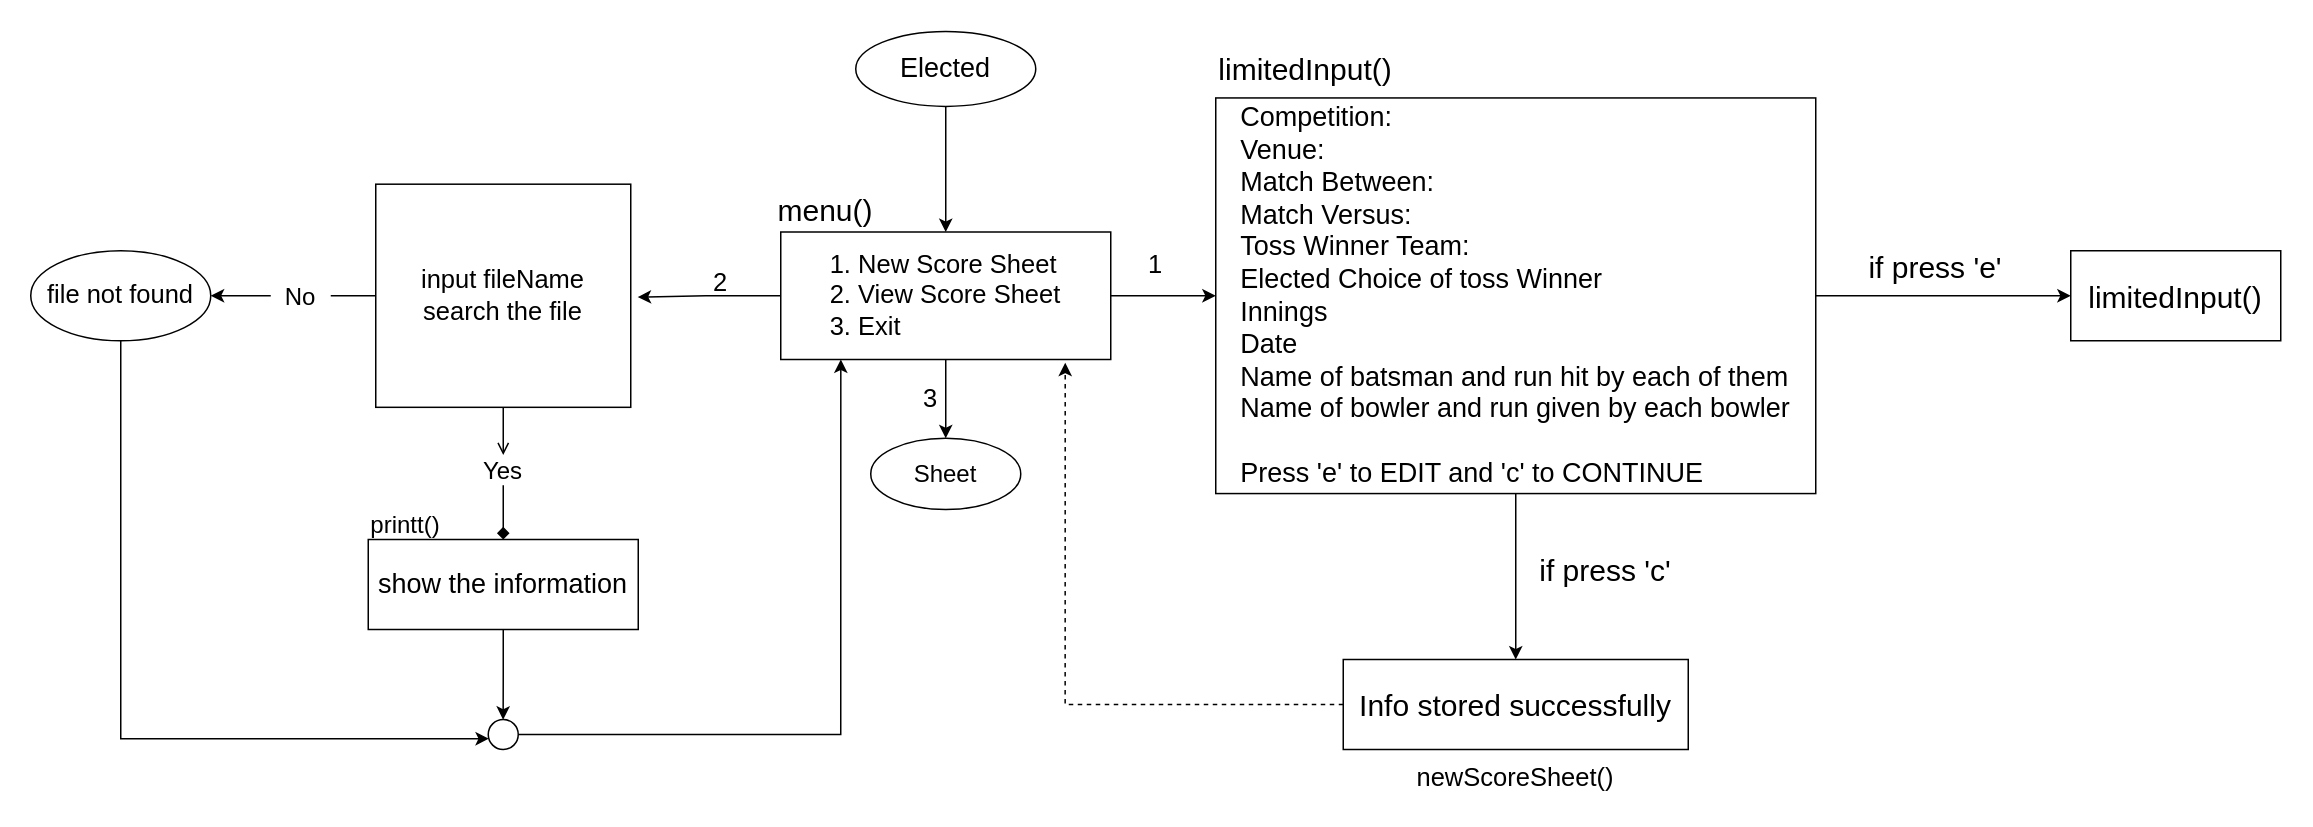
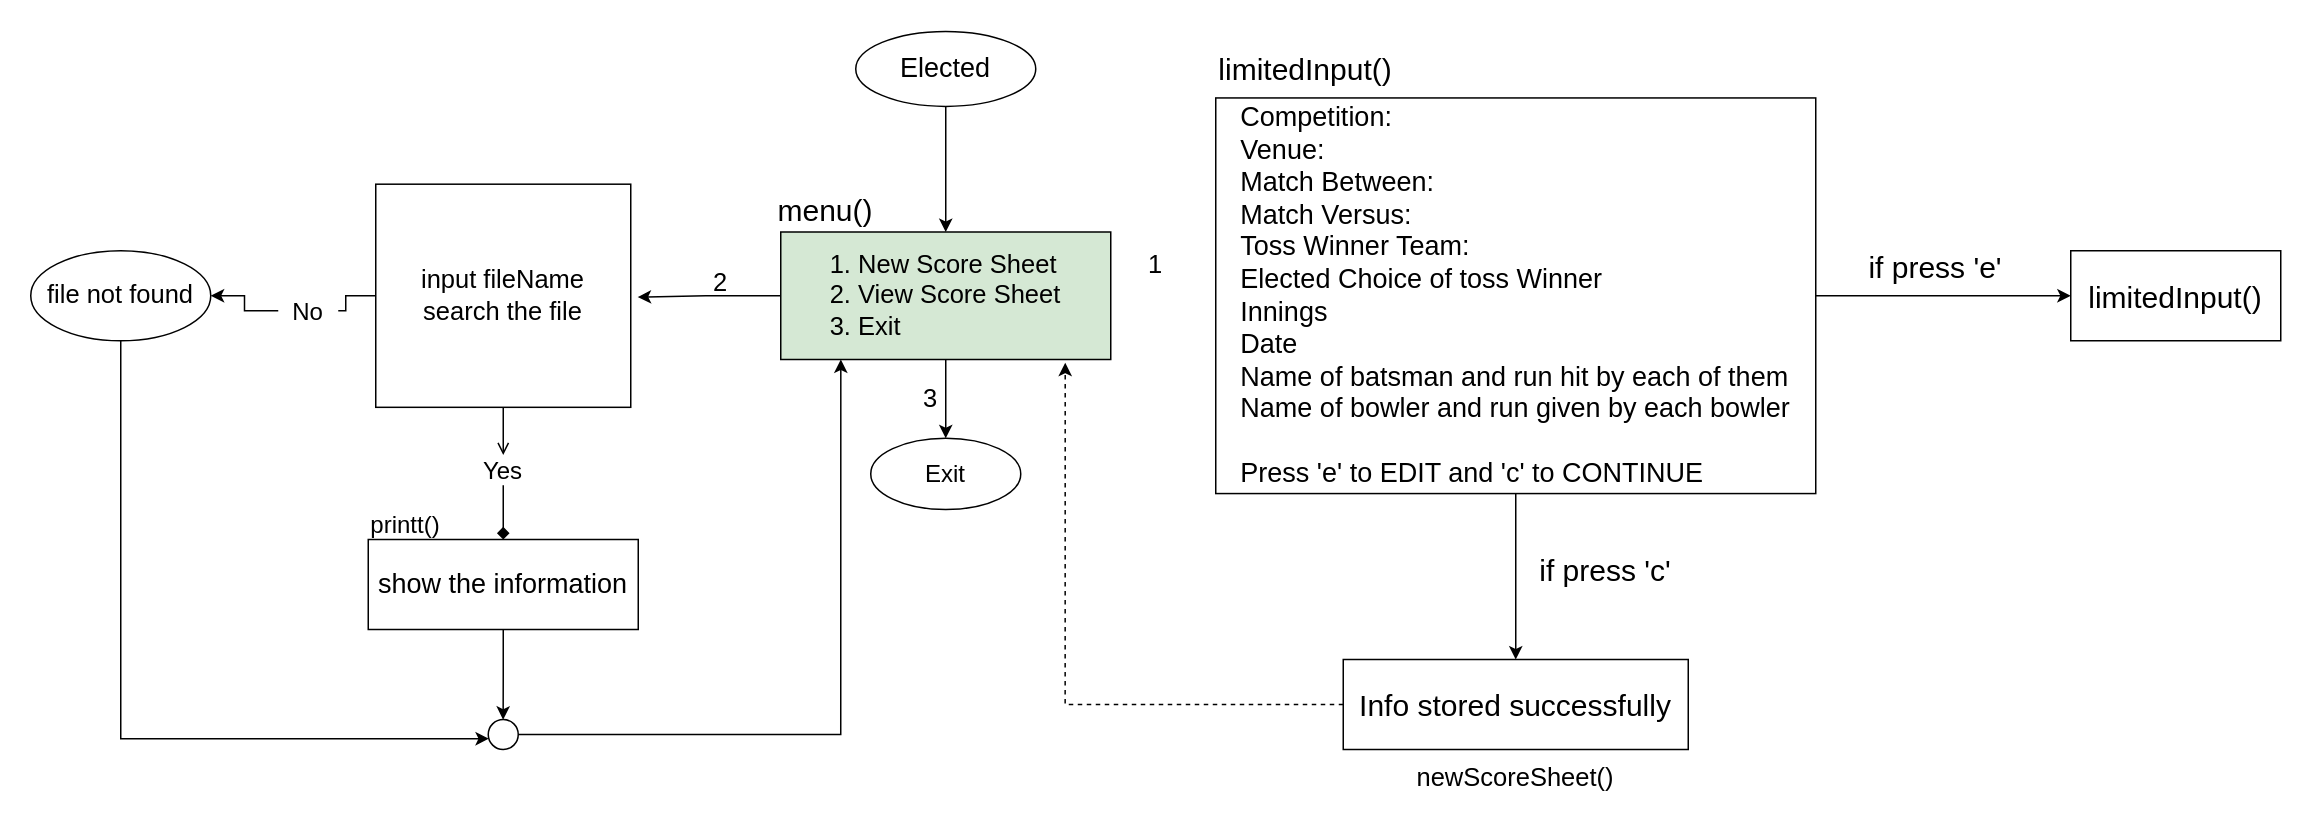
node "No": moved (301, 296) -> (308, 311)
node "1. New Score Sheet 2. View Score Sheet 3. Exit": fillcolor #ffffff -> #d5e8d4
edge "1. New Score Sheet 2. View Score Sheet 3. Exit" -> "Competition: Venue: Match Between: Match Versus: Toss Winner Team: Elected Choice of toss Winner Innings Date Name of batsman and run hit by each of them Name of bowler and run given by each bowler Press 'e' to EDIT and 'c' to CONTINUE": removed
node "Sheet": label "Sheet" -> "Exit"
